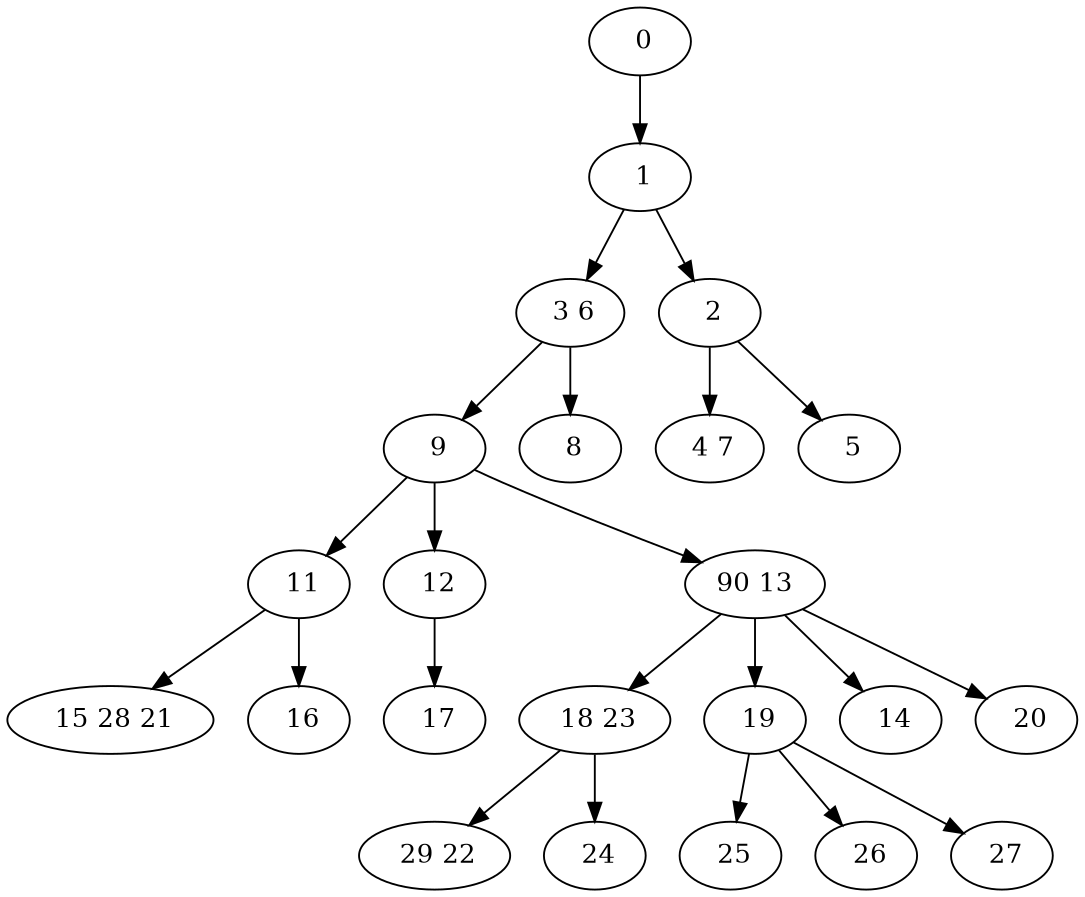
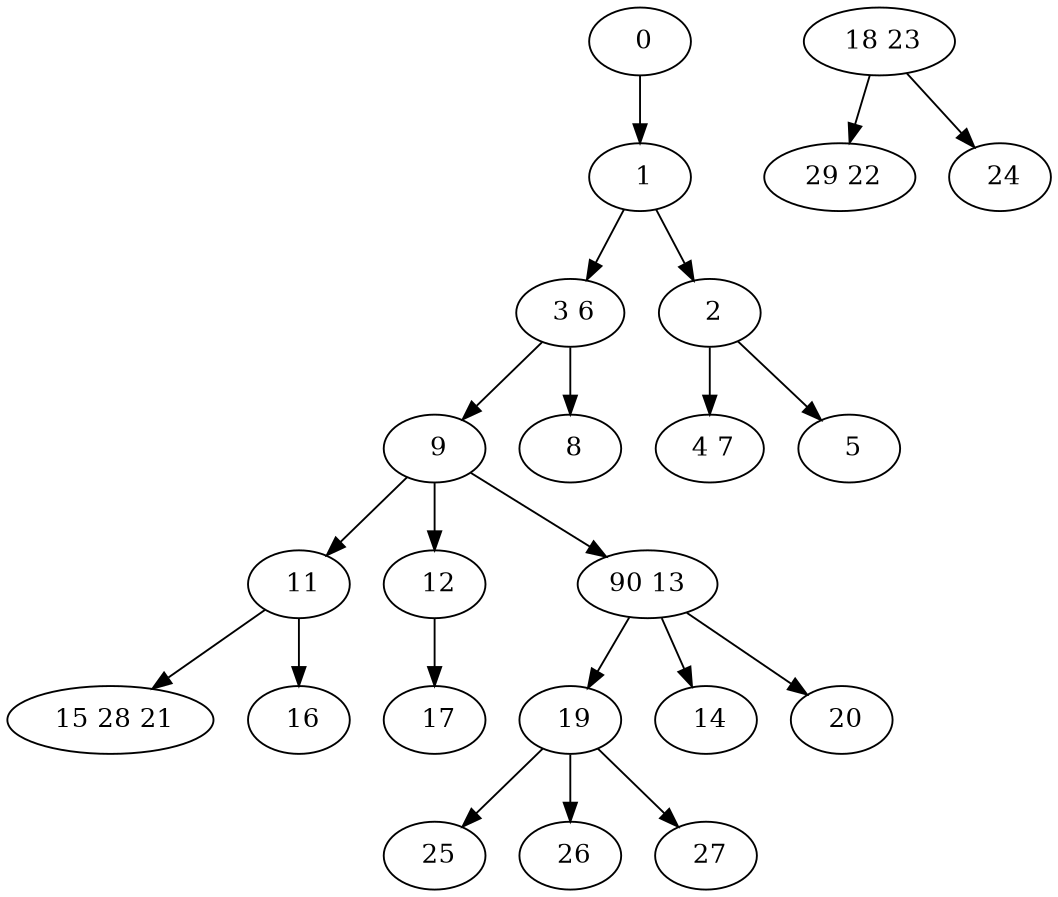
edge "90 13" -> "18 23": removed
